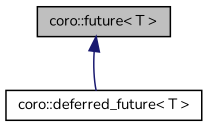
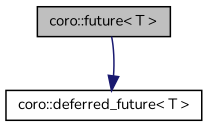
edge "coro::deferred_future< T >" -> "coro::future< T >": reversed
